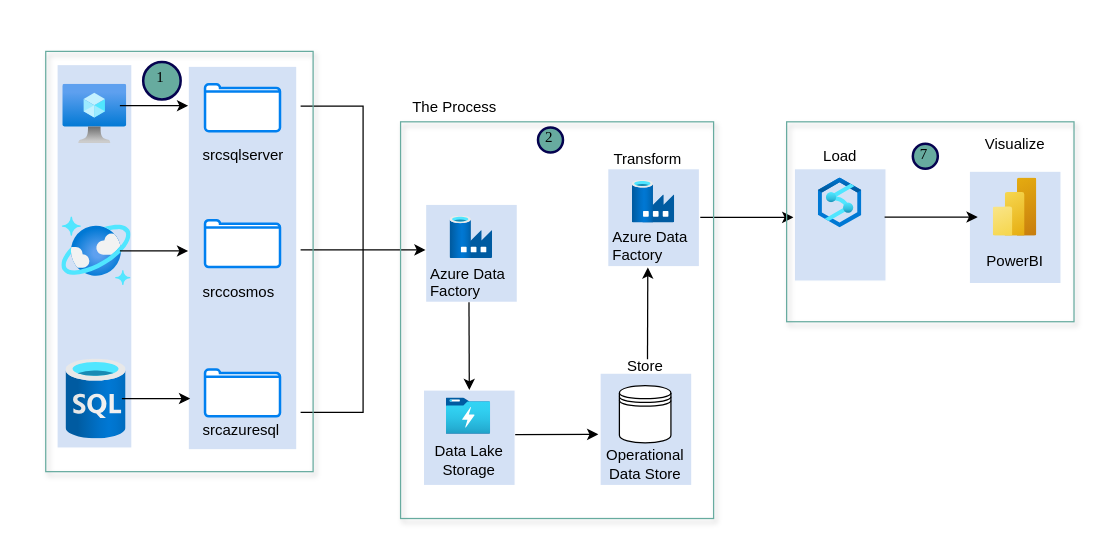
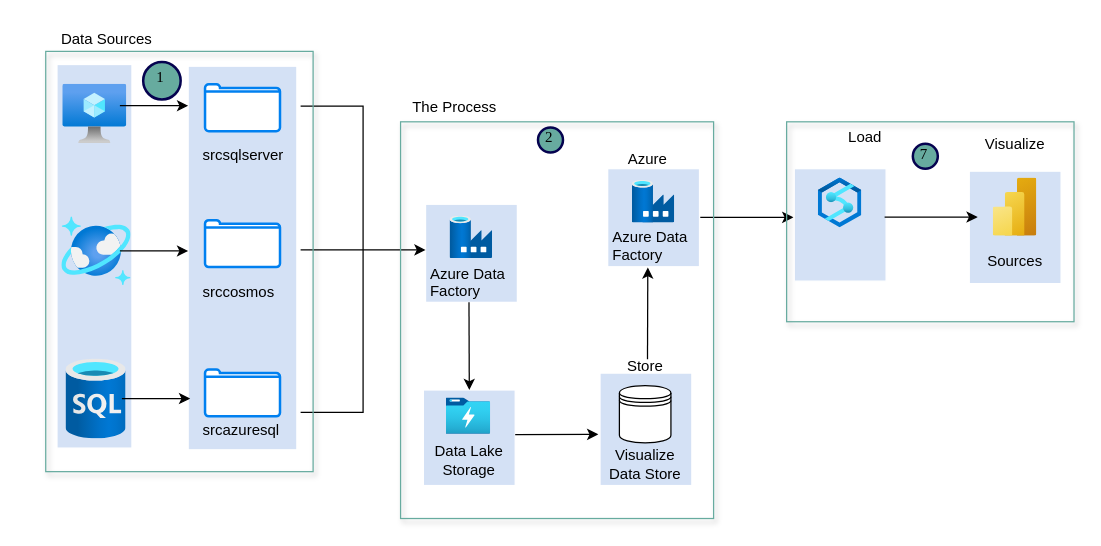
node "Data Sources": added
node "Load": moved (840, 156) -> (865, 138)
node "Transform": label "Transform" -> "Azure"
node "PowerBI": label "PowerBI" -> "Sources"
node "Operational Data Store": label "Operational Data Store" -> "Visualize Data Store"
